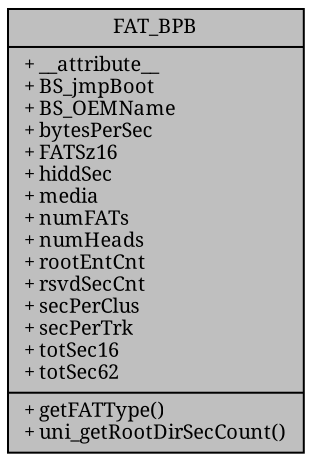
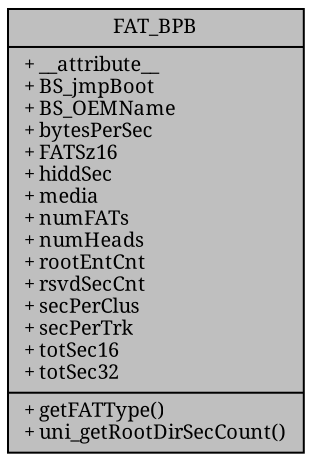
node "FAT_BPB": text "+ totSec62" -> "+ totSec32"
